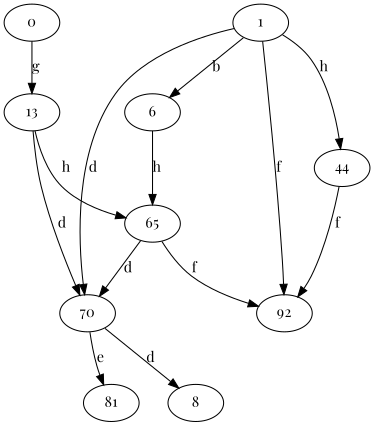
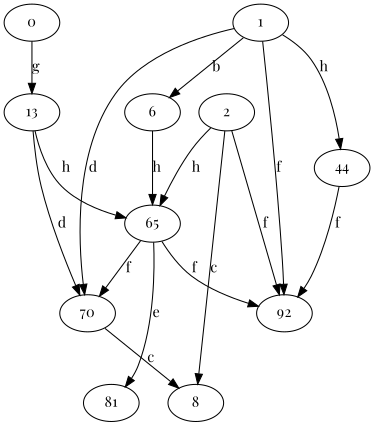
node "2": added
edge "65" -> "70": label "d" -> "f"
edge "70" -> "81": now "65" -> "81"
edge "70" -> "8": label "d" -> "c"
